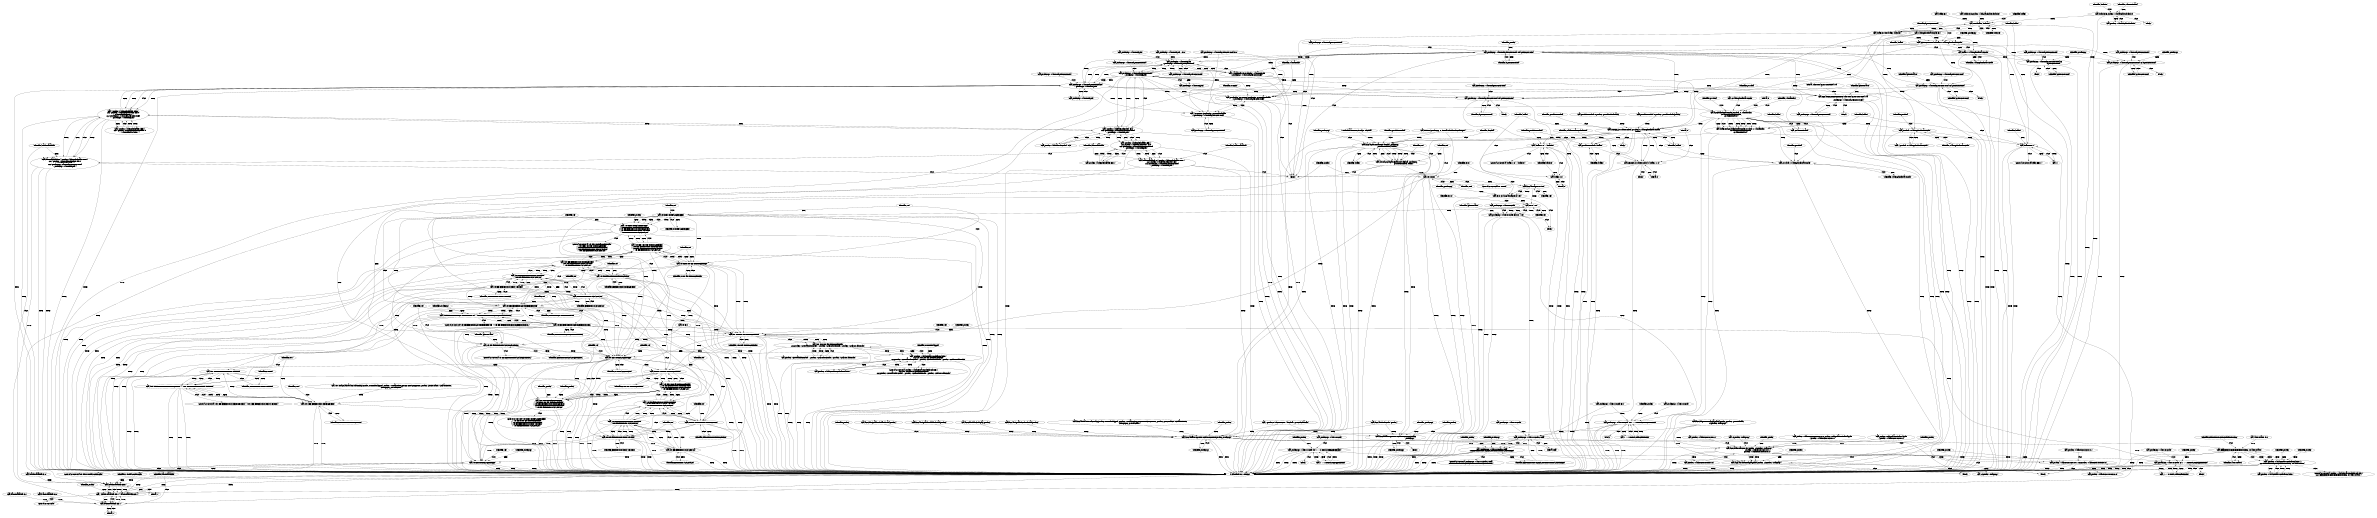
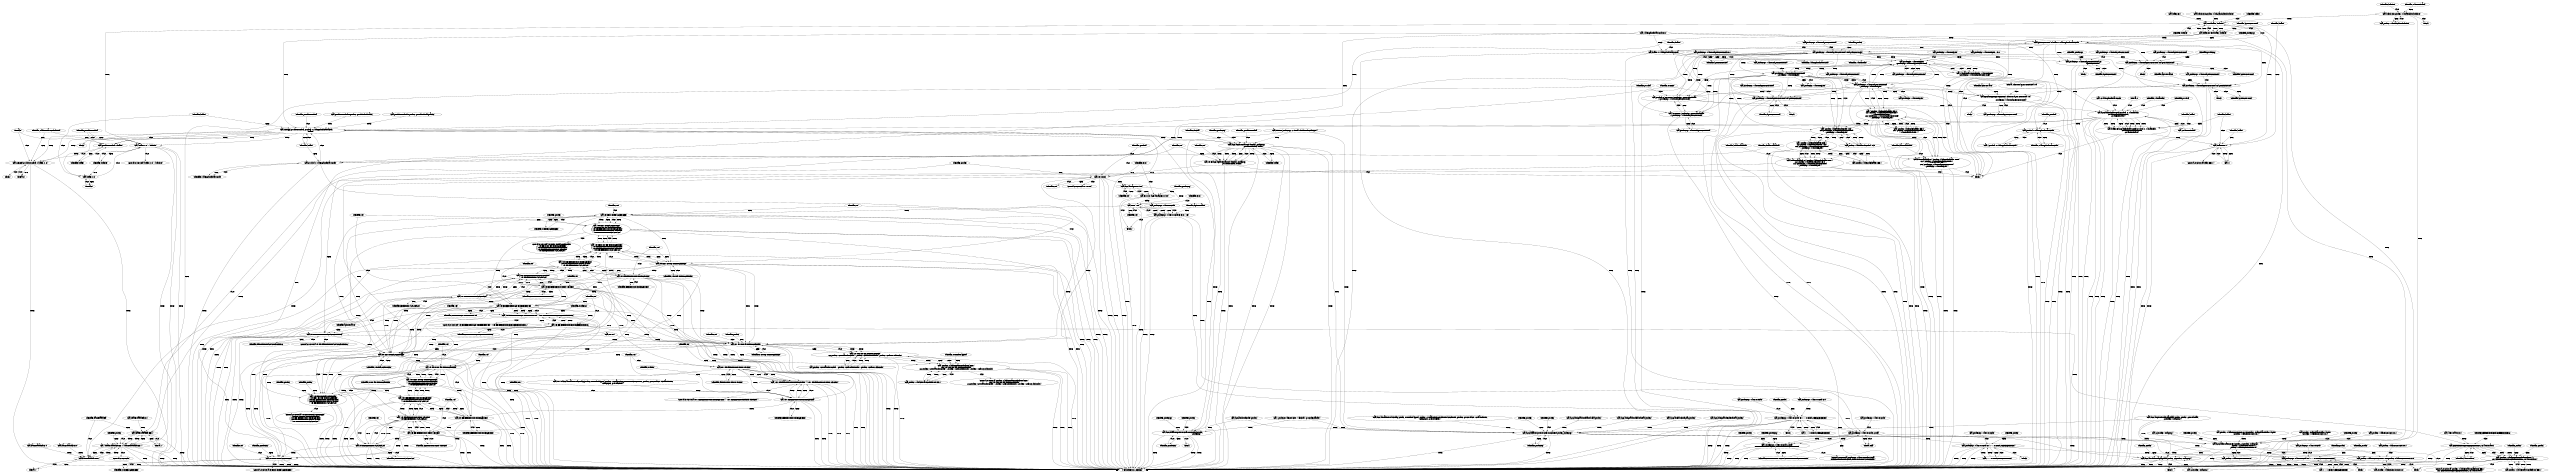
edge "(Call,MIN(buflen, buf_size))" -> "(Call,(buflen + 8) < buf_size)": added, label "DDG:"
node "(MethodParameterIn,iv_obj_t *dec_hdl)": removed
edge "(Call,ret != IVD_MEM_ALLOC_FAILED)" -> "(Call,ret == ERROR_IN_LAST_SLICE_OF_PIC)": reversed
edge "(MethodReturn,WORD32)" -> "(Call,header_data_left == 1)": reversed
